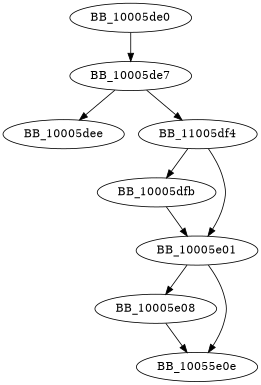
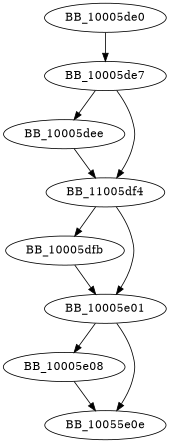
edge "BB_10005dee" -> "BB_11005df4": added
